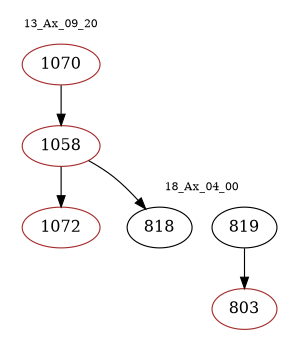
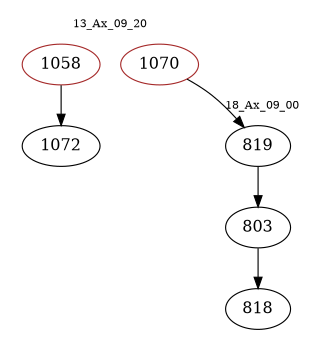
edge "1070" -> "1058": now "1070" -> "819"
edge "1058" -> "818": now "803" -> "818"
cluster "18_Ax_04_00": label "18_Ax_04_00" -> "18_Ax_09_00"
node "1072": color brown -> black
node "803": color brown -> black
